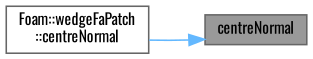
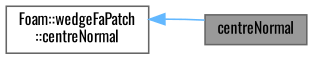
edge "Foam::wedgeFaPatch ::centreNormal" -> "centreNormal": reversed
